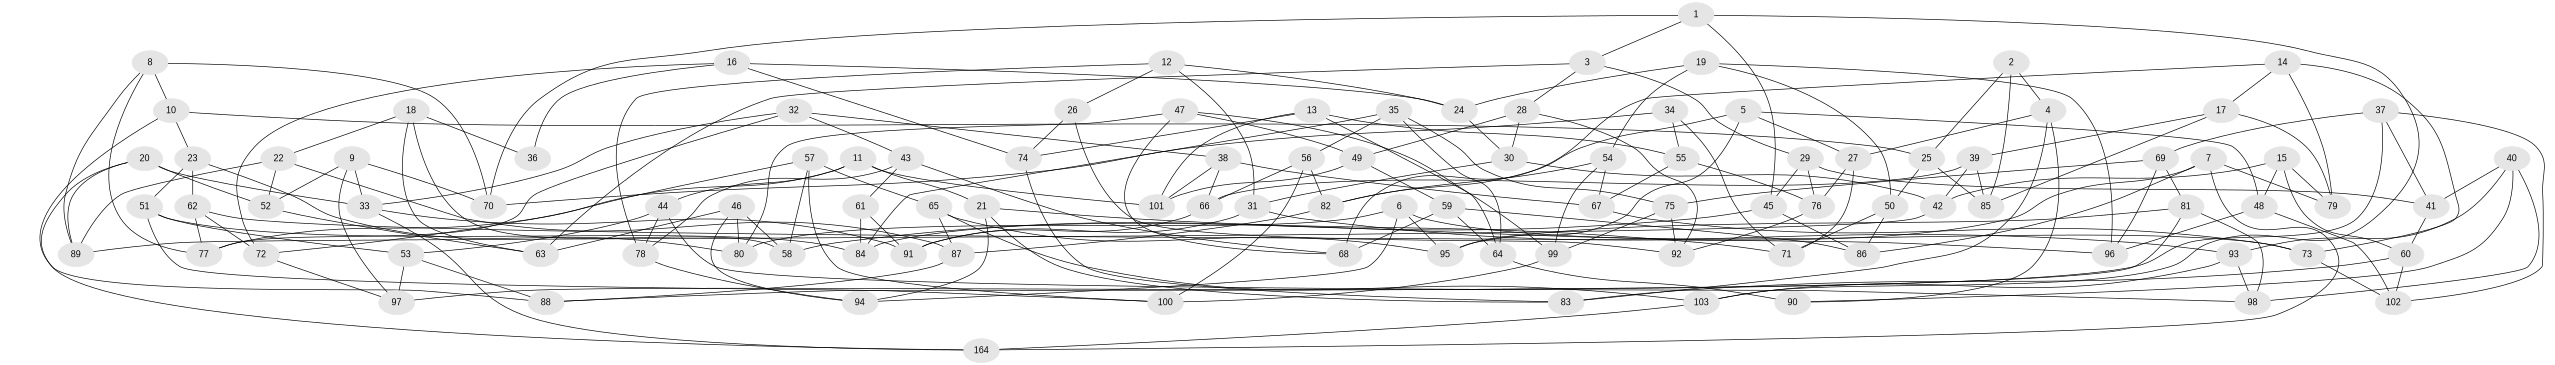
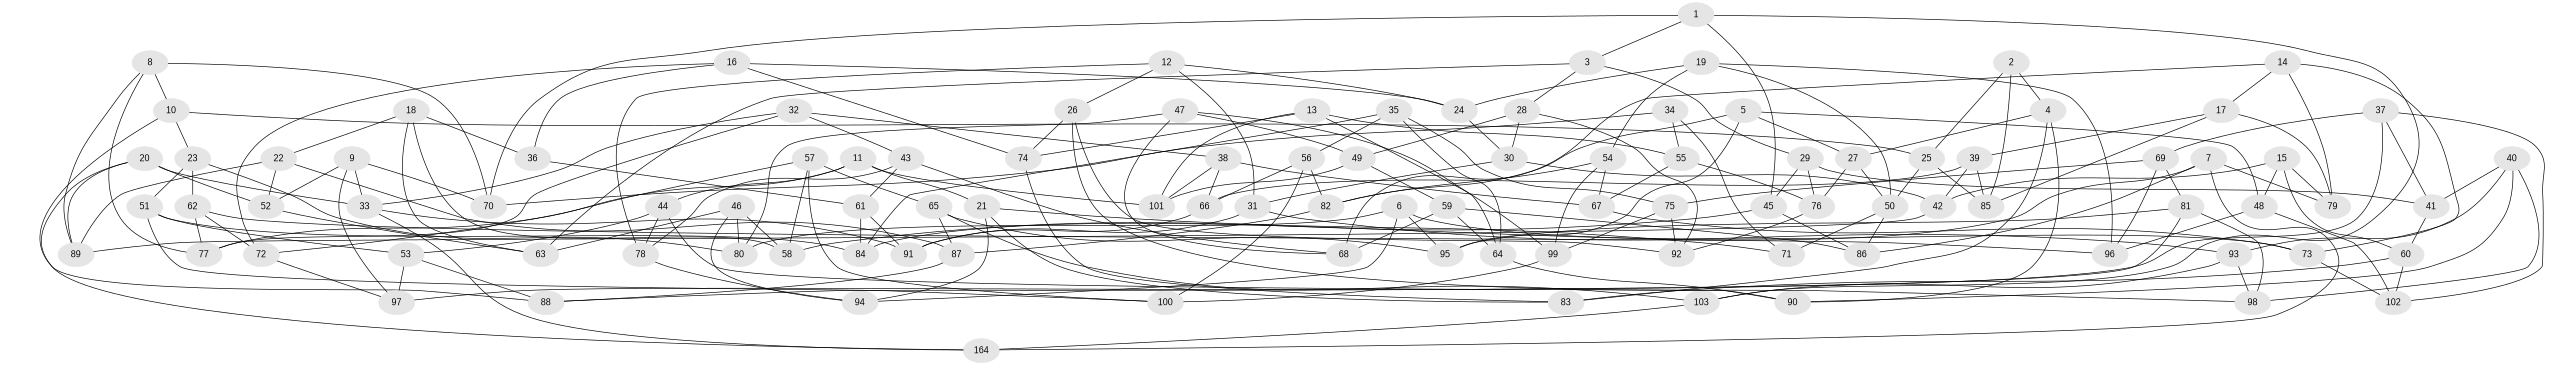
edge "36" -- "61": added
edge "27" -- "71": now "27" -- "50"
edge "26" -- "90": added
